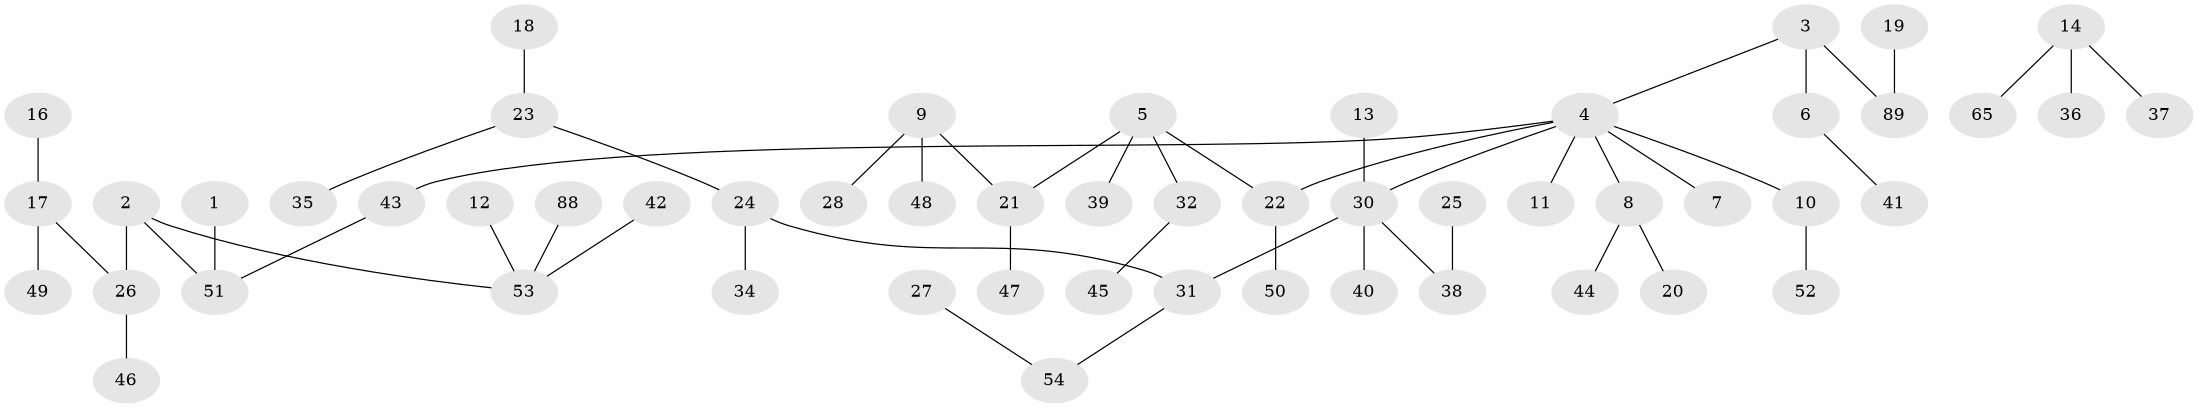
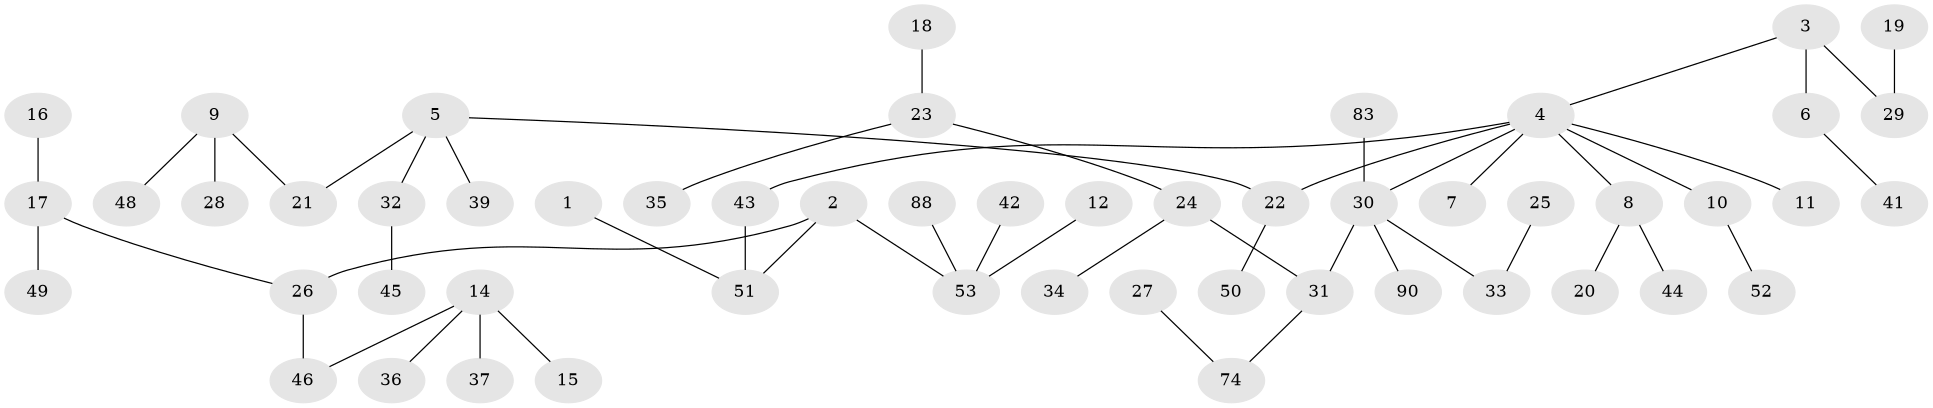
node "13": label "13" -> "83"
node "89": label "89" -> "29"
node "65": label "65" -> "15"
node "47": removed
node "40": label "40" -> "90"
node "38": label "38" -> "33"
edge "14" -- "46": added
node "54": label "54" -> "74"
